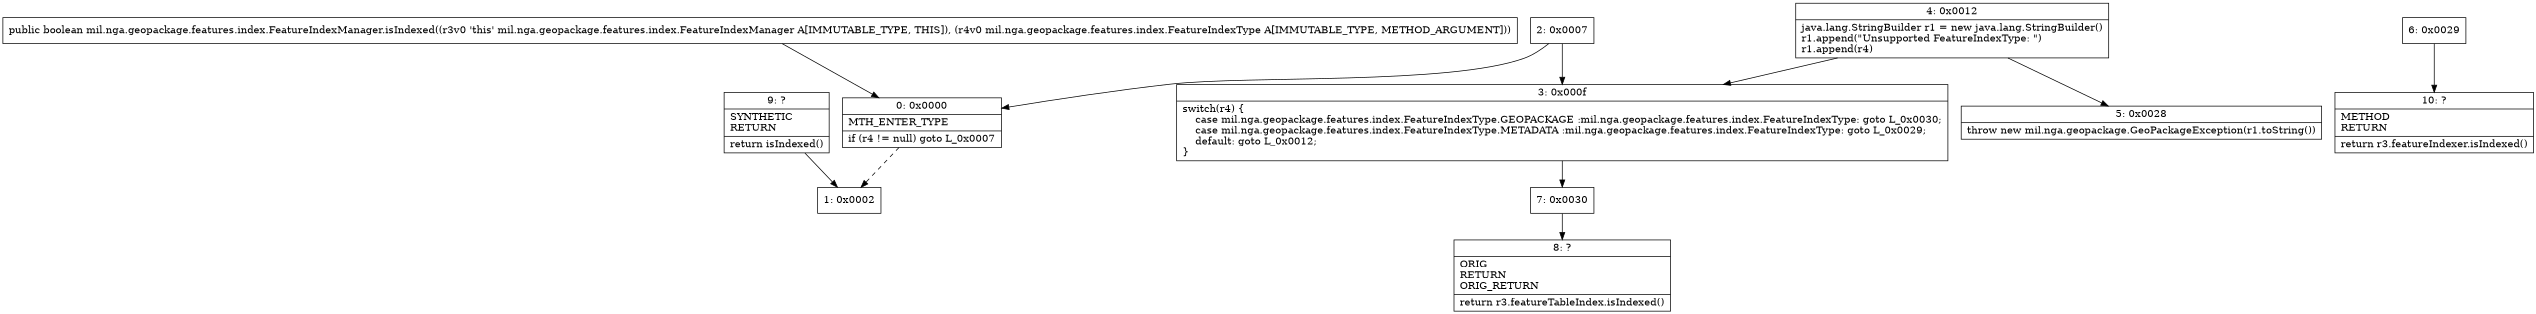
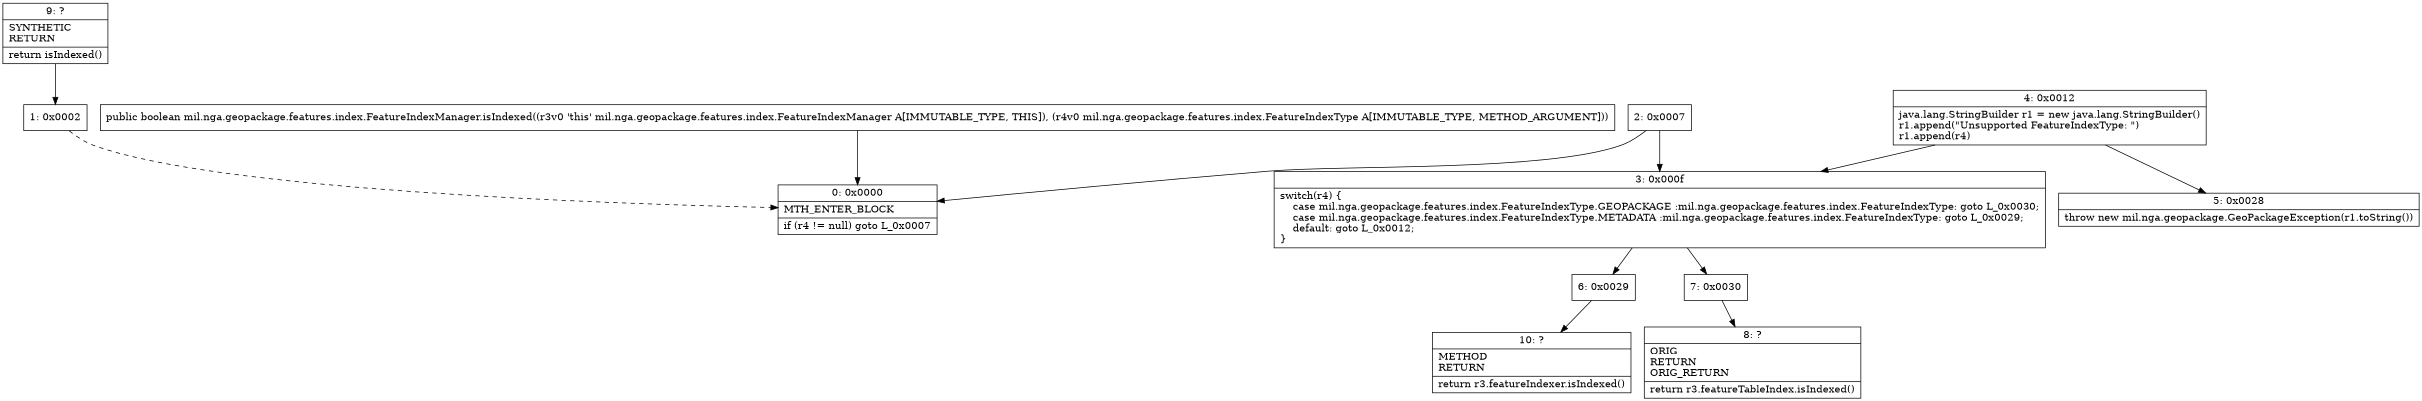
node "0: 0x0000": text "MTH_ENTER_TYPE" -> "MTH_ENTER_BLOCK"
edge "0: 0x0000" -> "1: 0x0002": reversed
edge "3: 0x000f" -> "6: 0x0029": added
